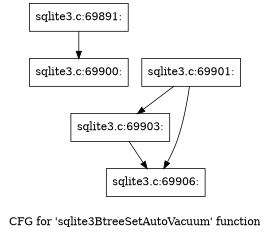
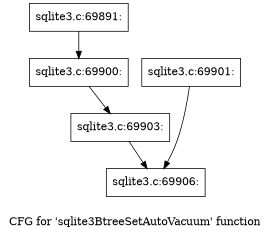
edge "sqlite3.c:69901:" -> "sqlite3.c:69903:": now "sqlite3.c:69900:" -> "sqlite3.c:69903:"
